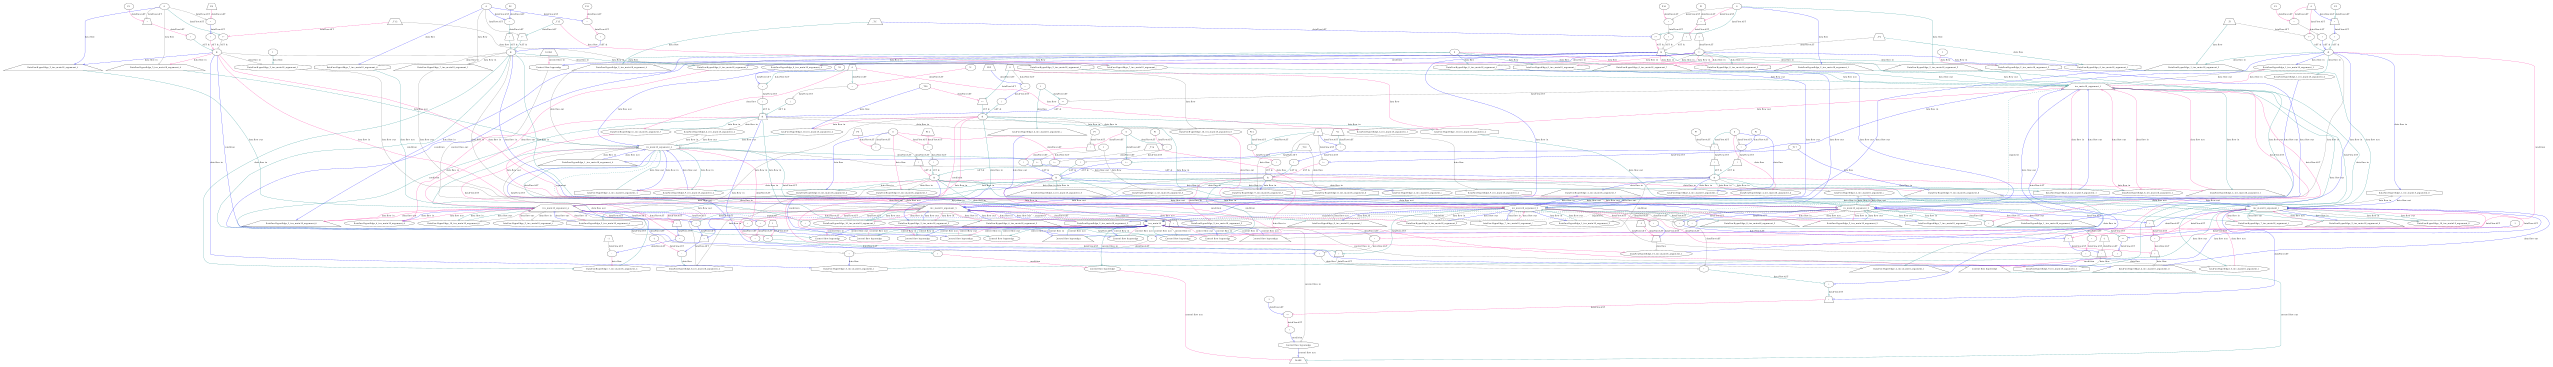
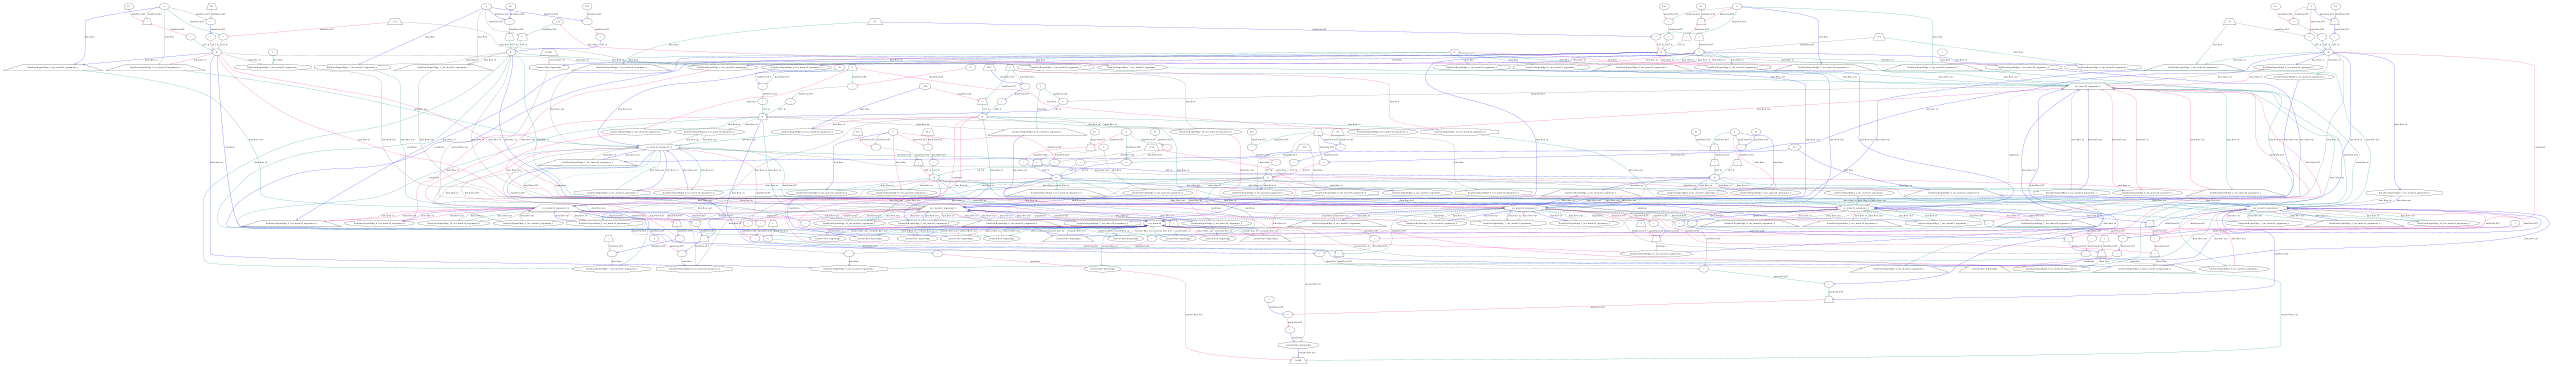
edge "inv_main18_argument_6" -> "DataFowHyperEdge_9_inv_main18_argument_6": now "DataFowHyperEdge_1_inv_main18_argument_4" -> "DataFowHyperEdge_9_inv_main18_argument_6"
node "DataFowHyperEdge_6_inv_main18_argument_0": label "DataFowHyperEdge_6_inv_main18_argument_0" -> "DataFowHyperEdge_6_main_main18_argument_0"
